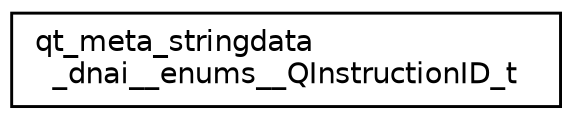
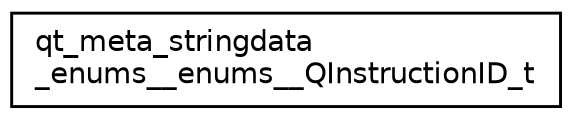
node "qt_meta_stringdata _dnai__enums__QInstructionID_t": label "qt_meta_stringdata _dnai__enums__QInstructionID_t" -> "qt_meta_stringdata _enums__enums__QInstructionID_t"
